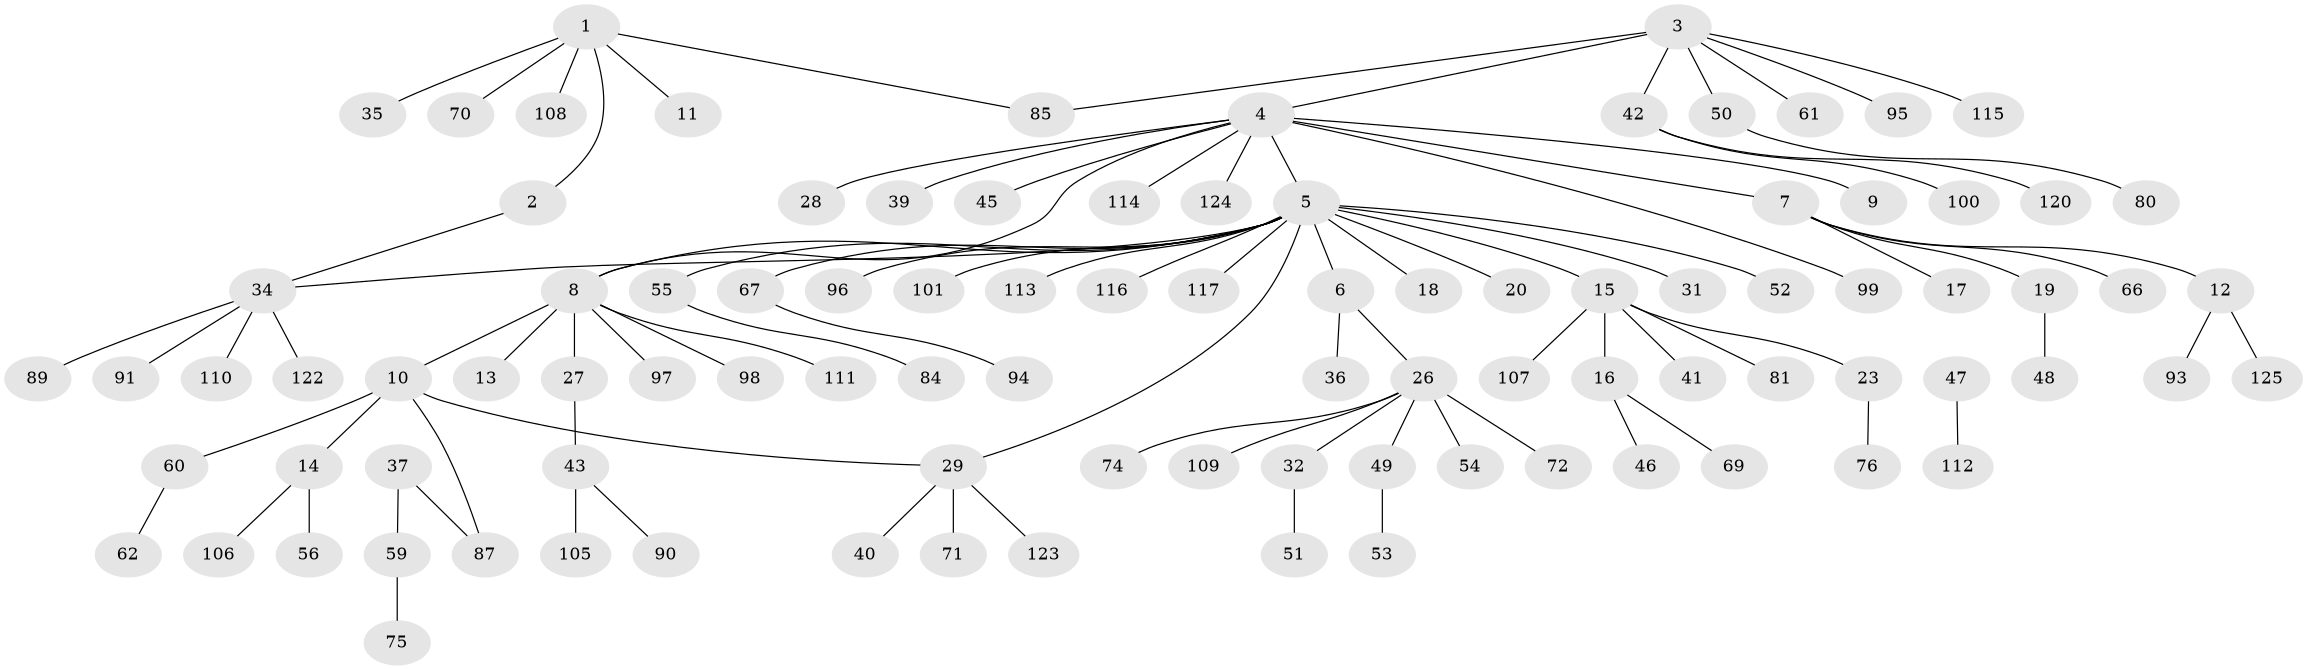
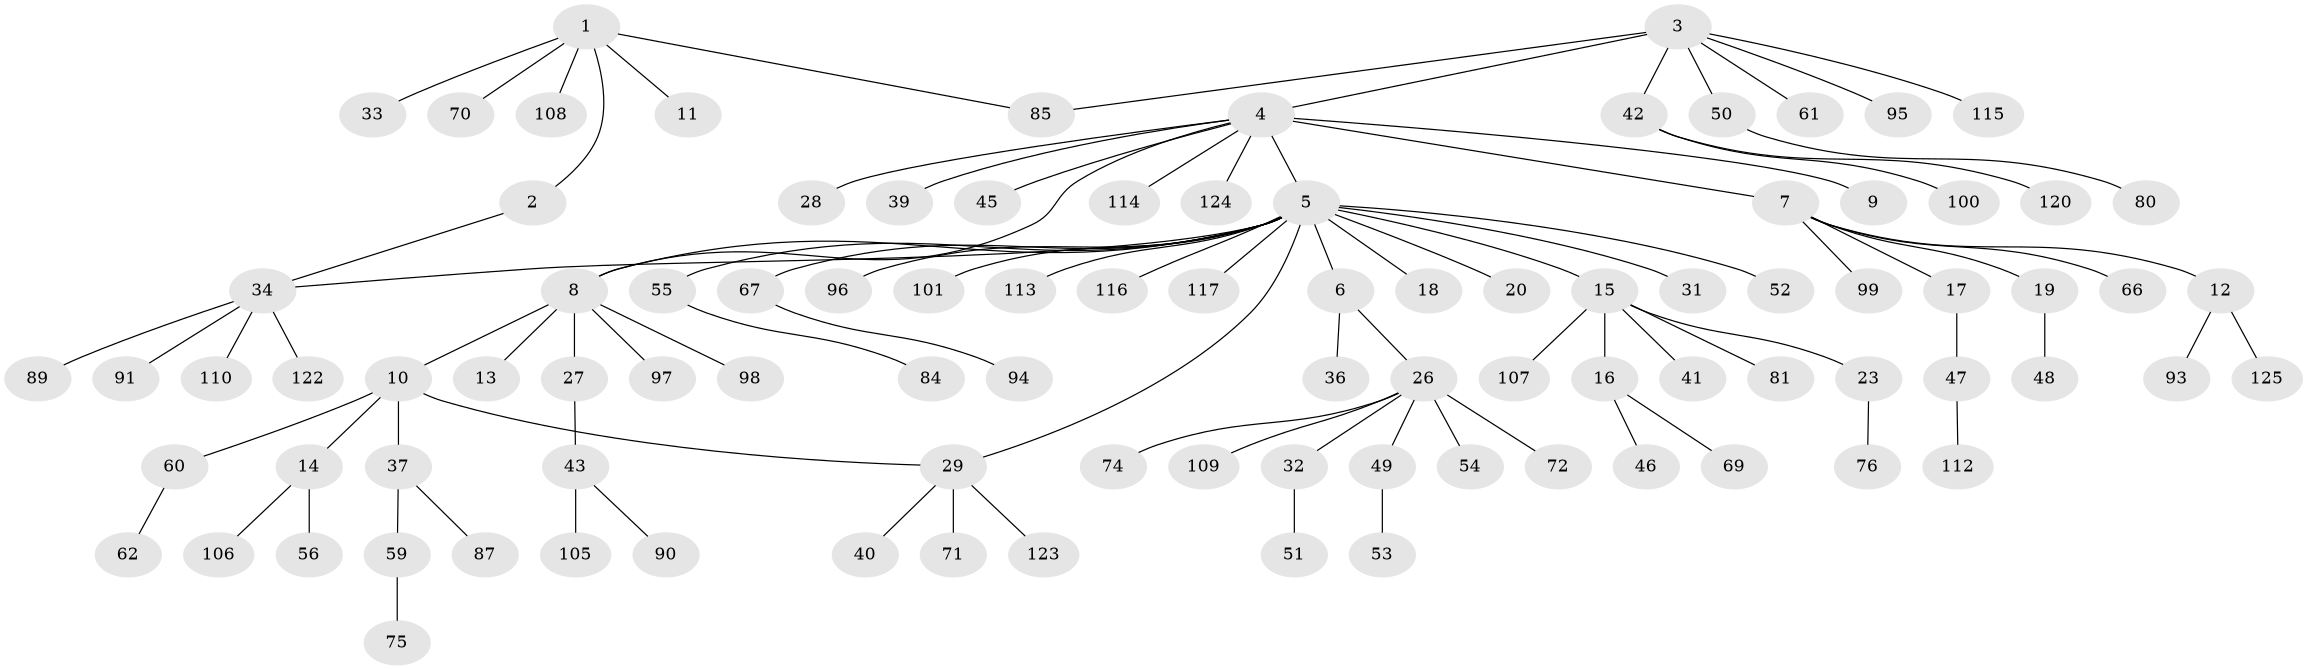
node "35": label "35" -> "33"
edge "4" -- "99": now "7" -- "99"
edge "17" -- "47": added
node "111": removed
edge "10" -- "87": now "10" -- "37"
